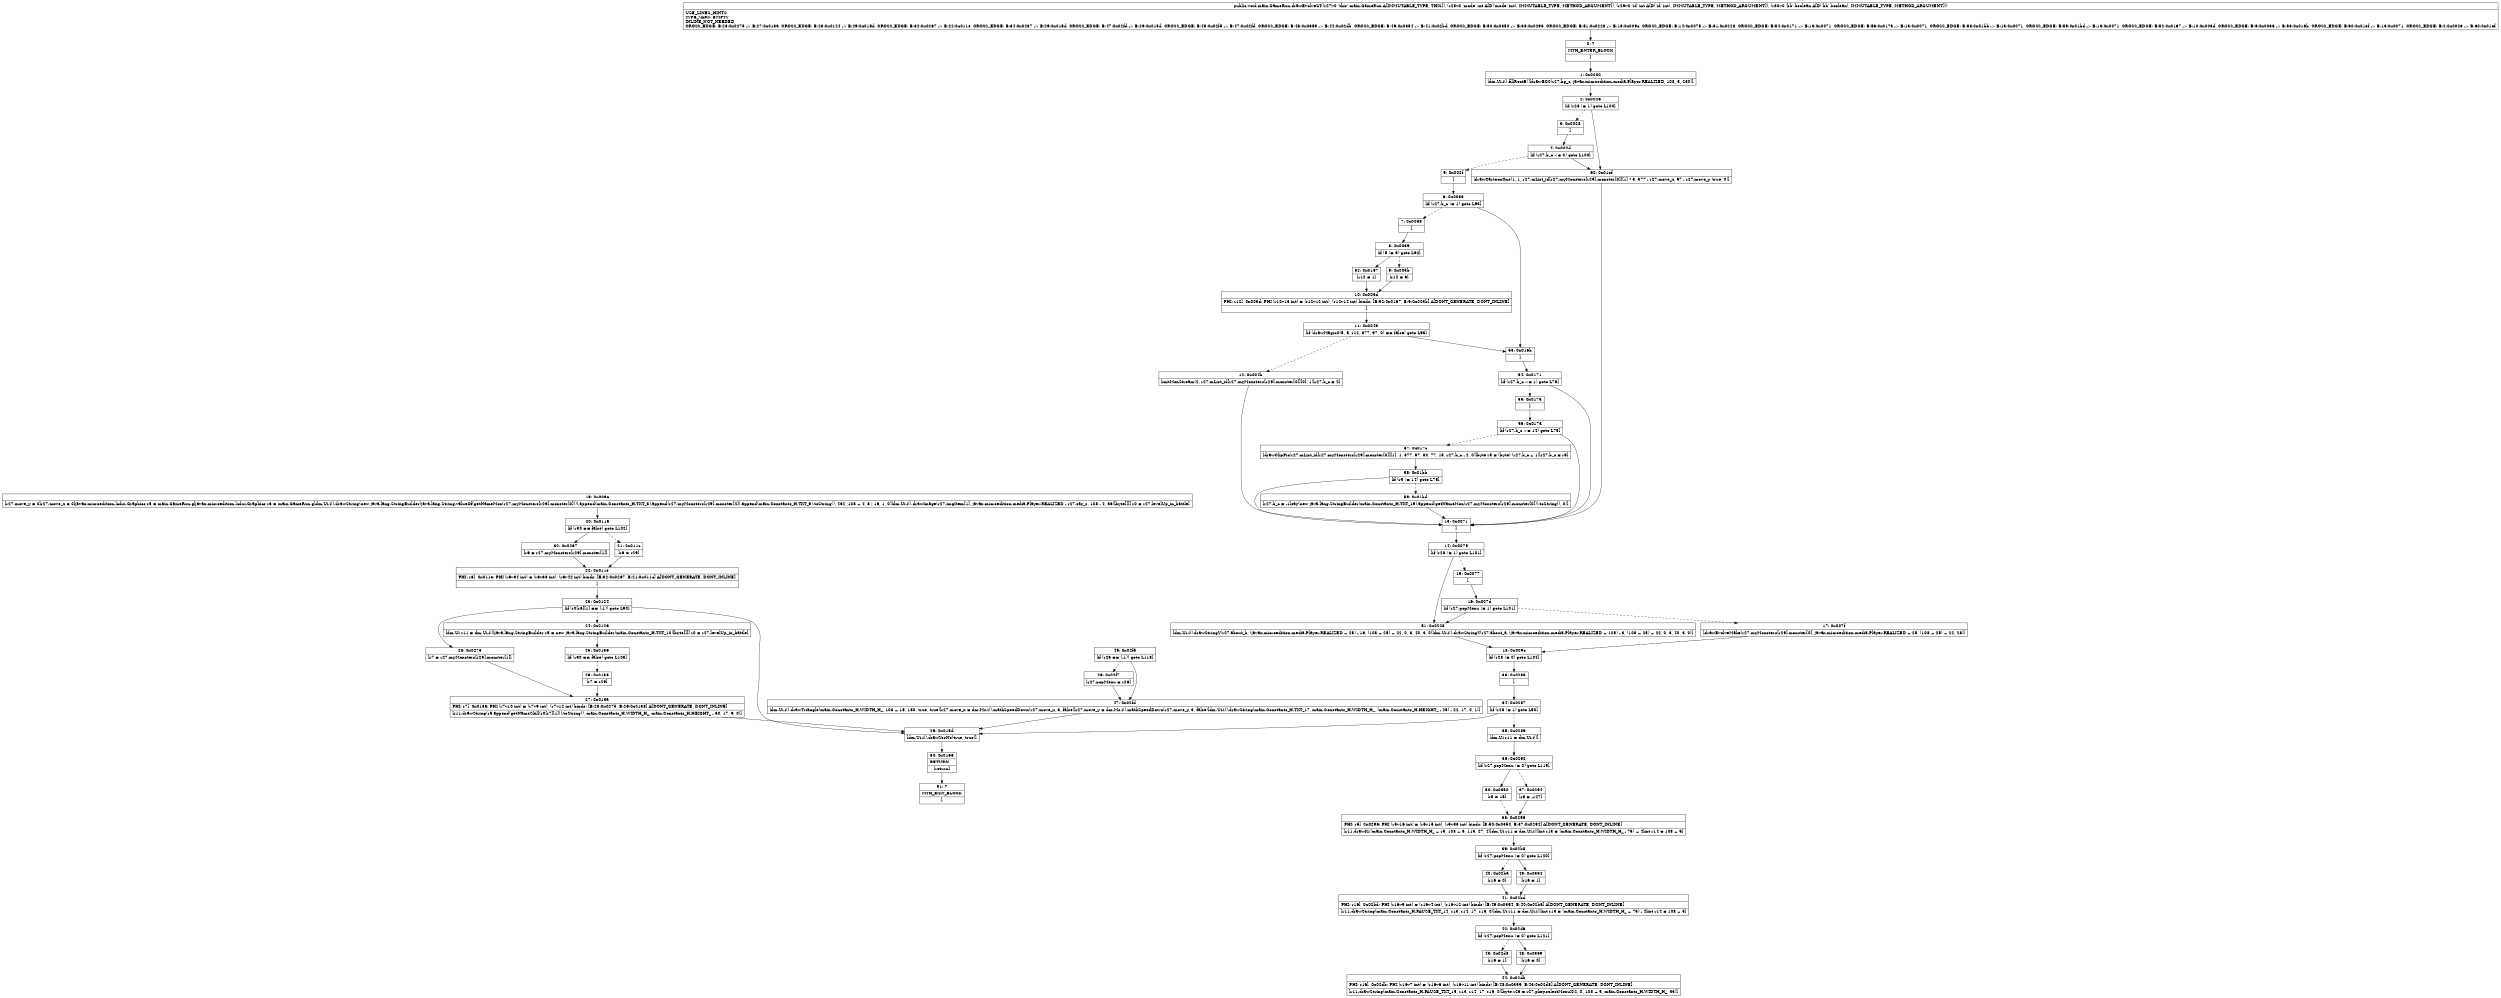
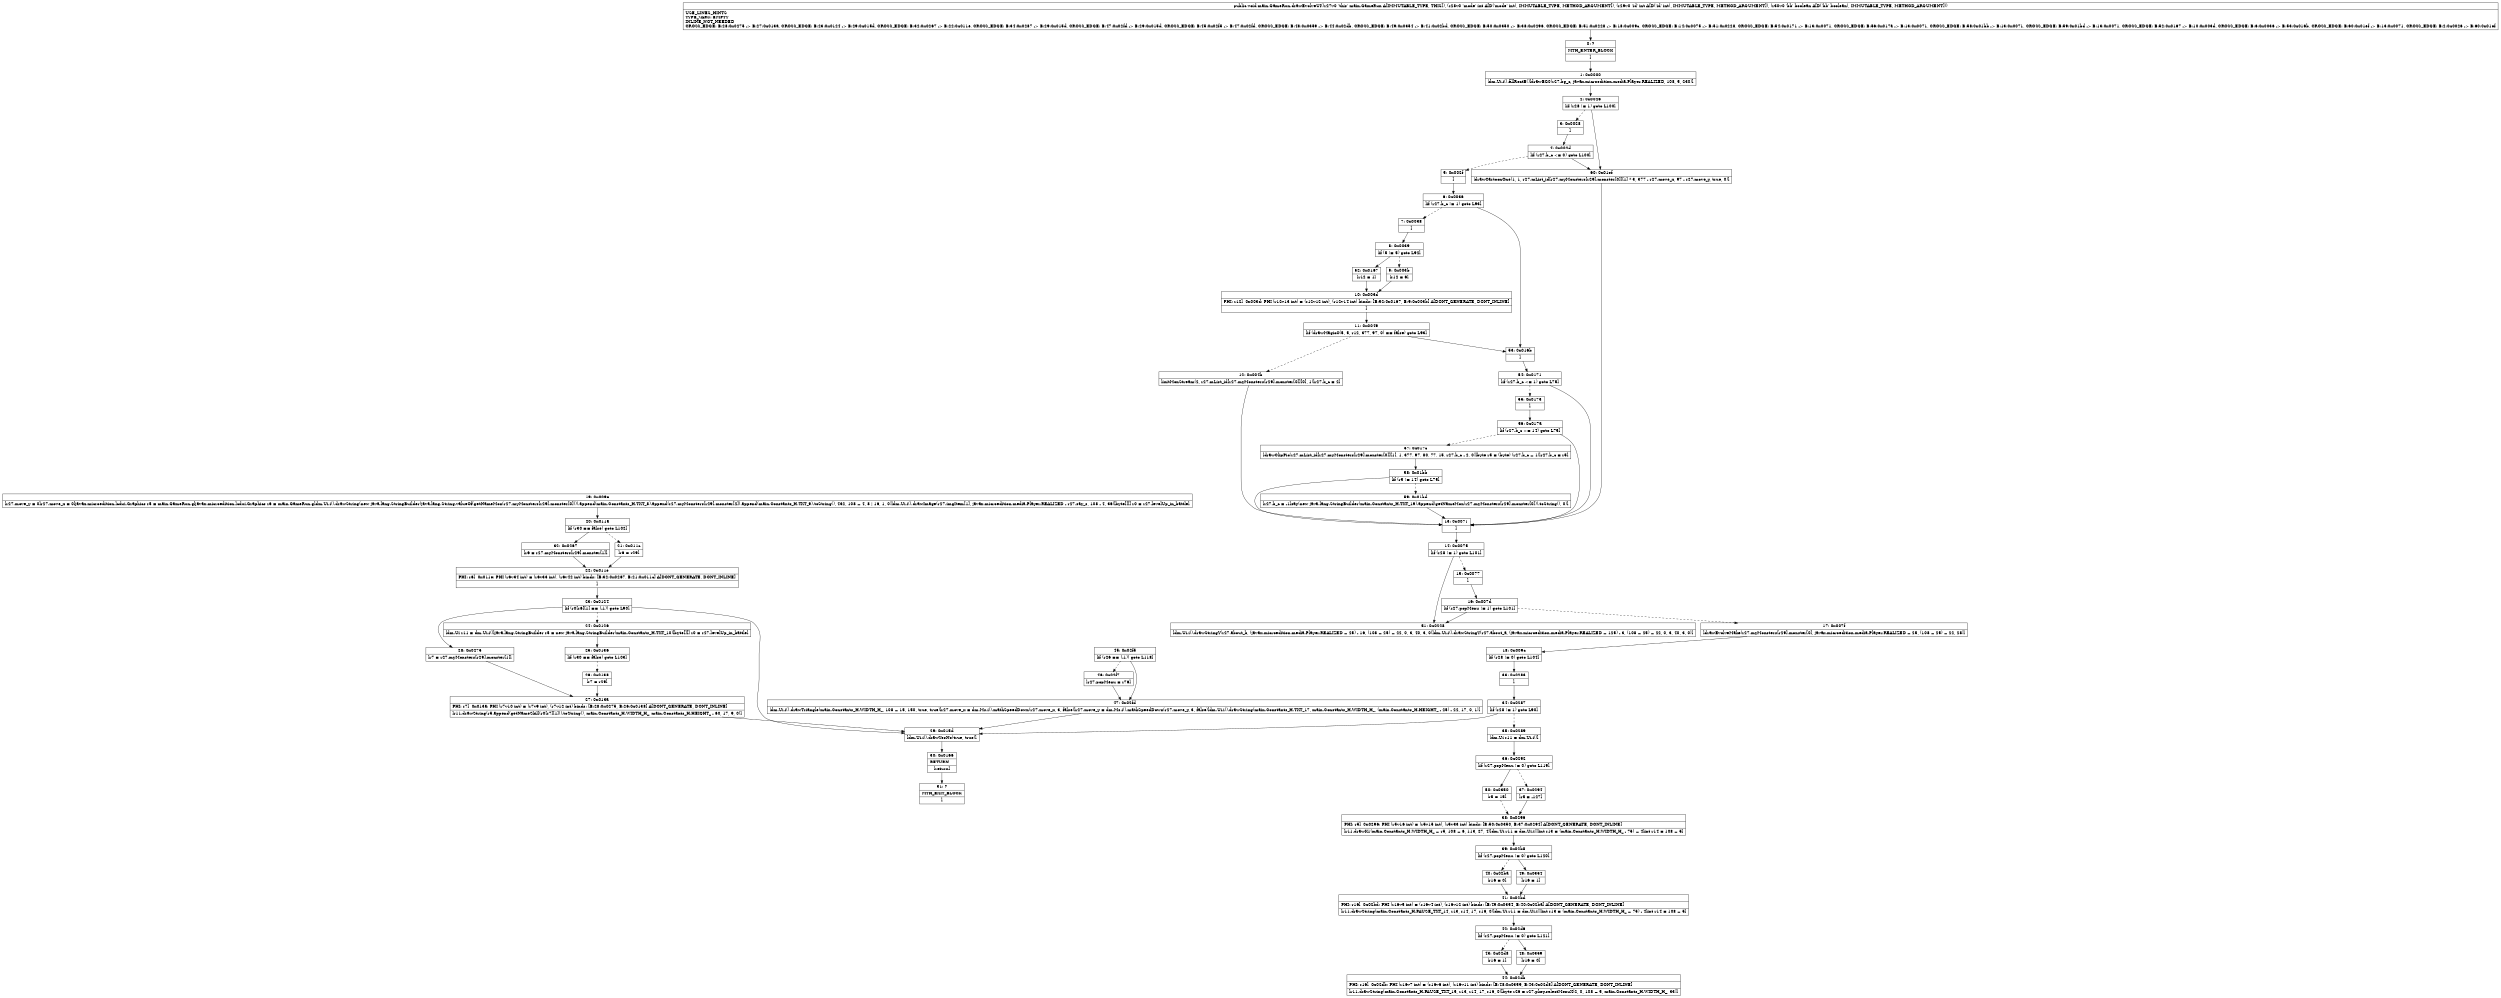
edge "51: 0x0228" -> "18: 0x009c": removed
node "46: 0x02f7": text "lr27.popMenu = r26l" -> "lr27.popMenu = r76l"
